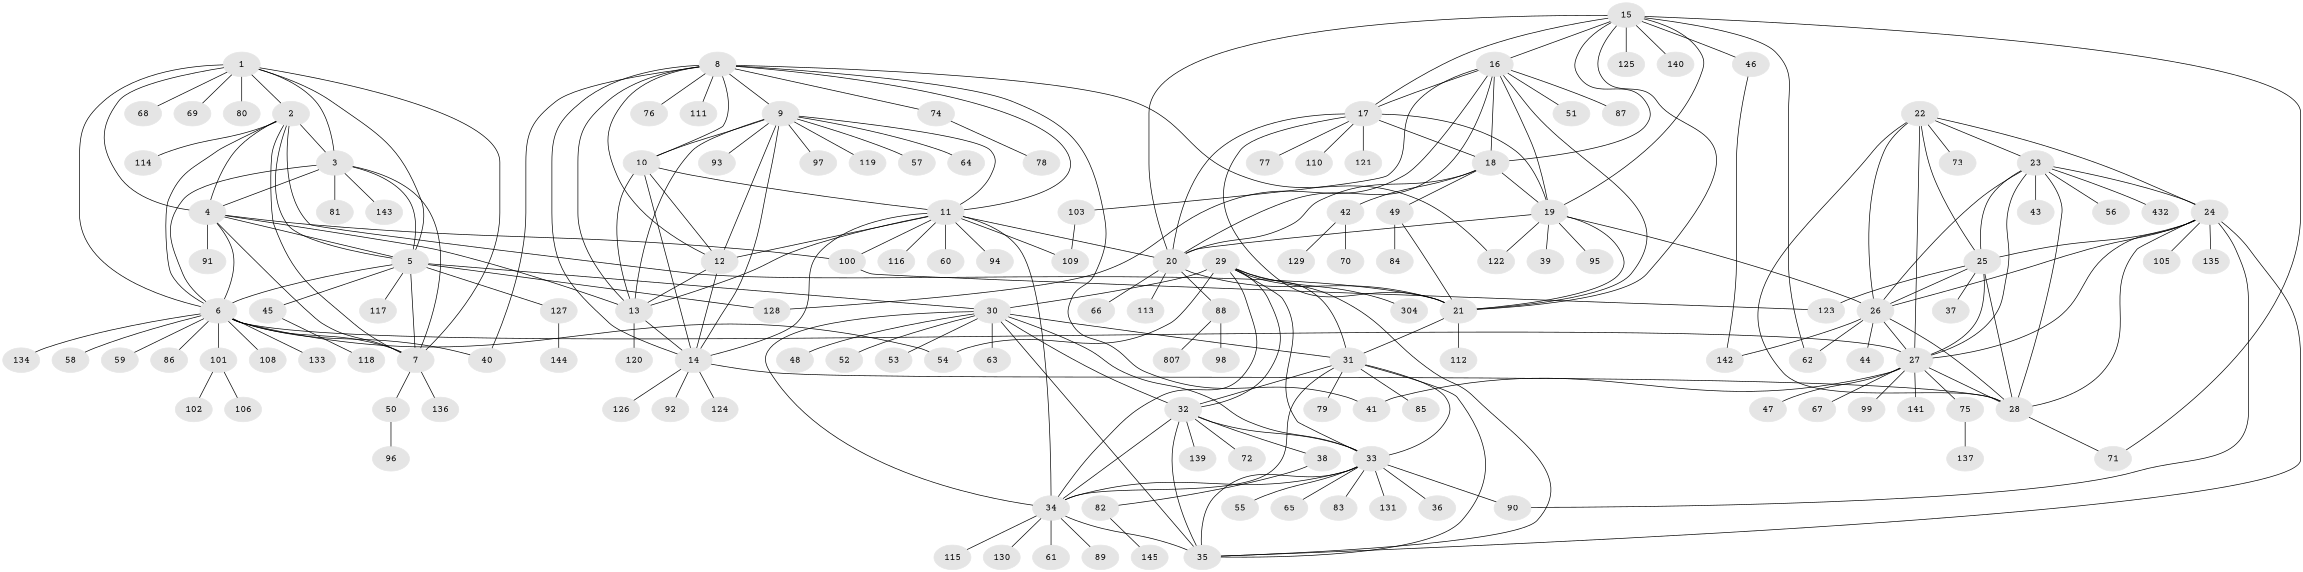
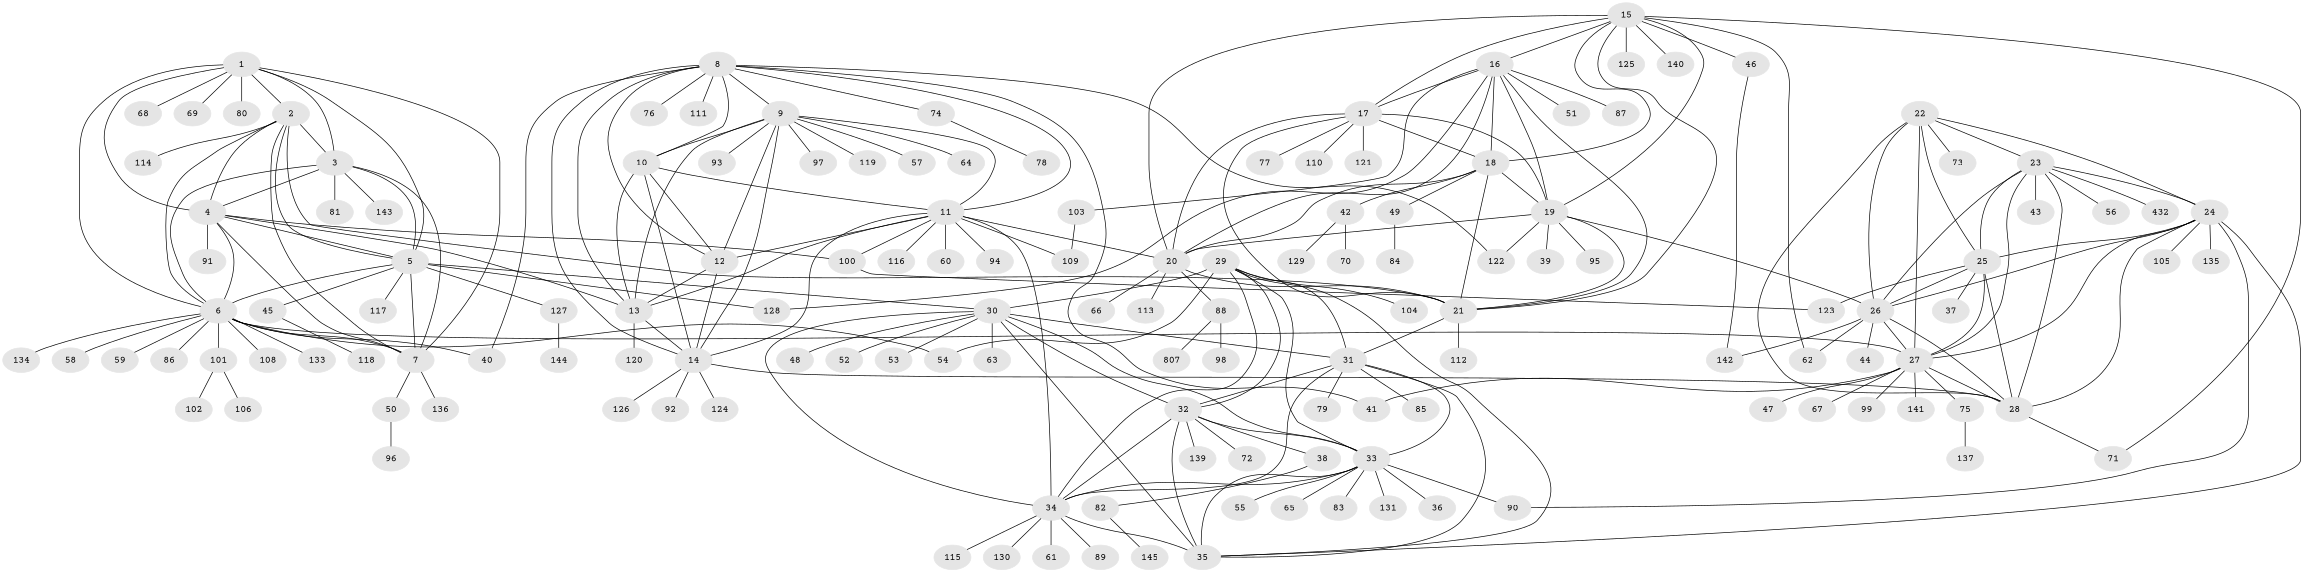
edge "49" -- "21": now "18" -- "21"
node "304": label "304" -> "104"
